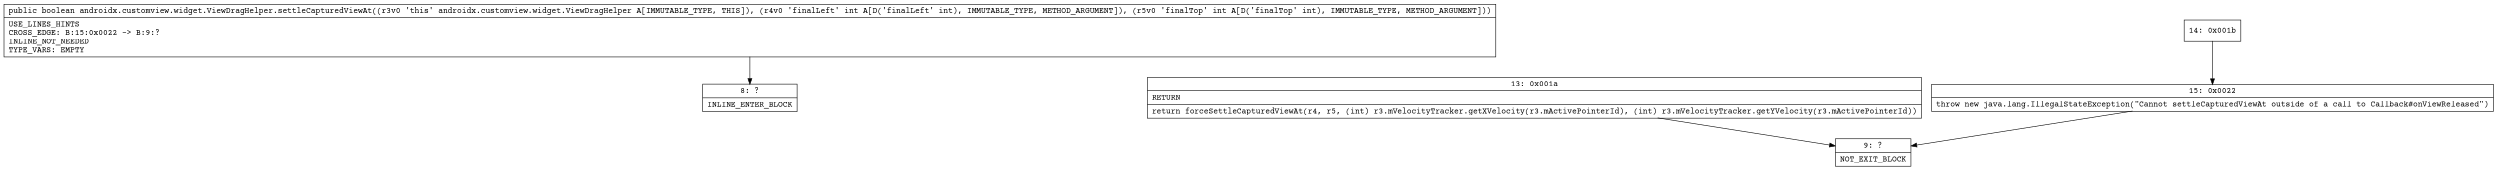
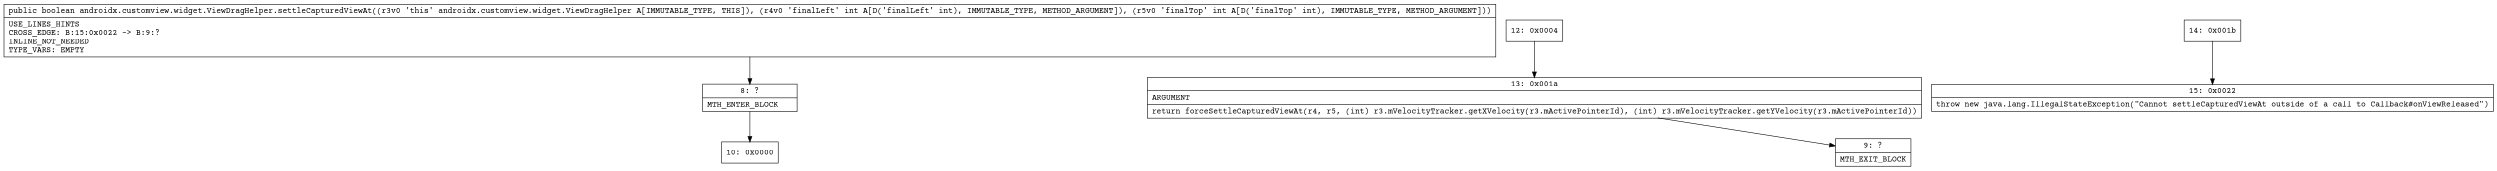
node "12: 0x0004": added
node "13: 0x001a": text "RETURN" -> "ARGUMENT"
node "8: ?": text "INLINE_ENTER_BLOCK" -> "MTH_ENTER_BLOCK"
edge "15: 0x0022" -> "9: ?": removed
node "10: 0x0000": added
node "9: ?": text "NOT_EXIT_BLOCK" -> "MTH_EXIT_BLOCK"
